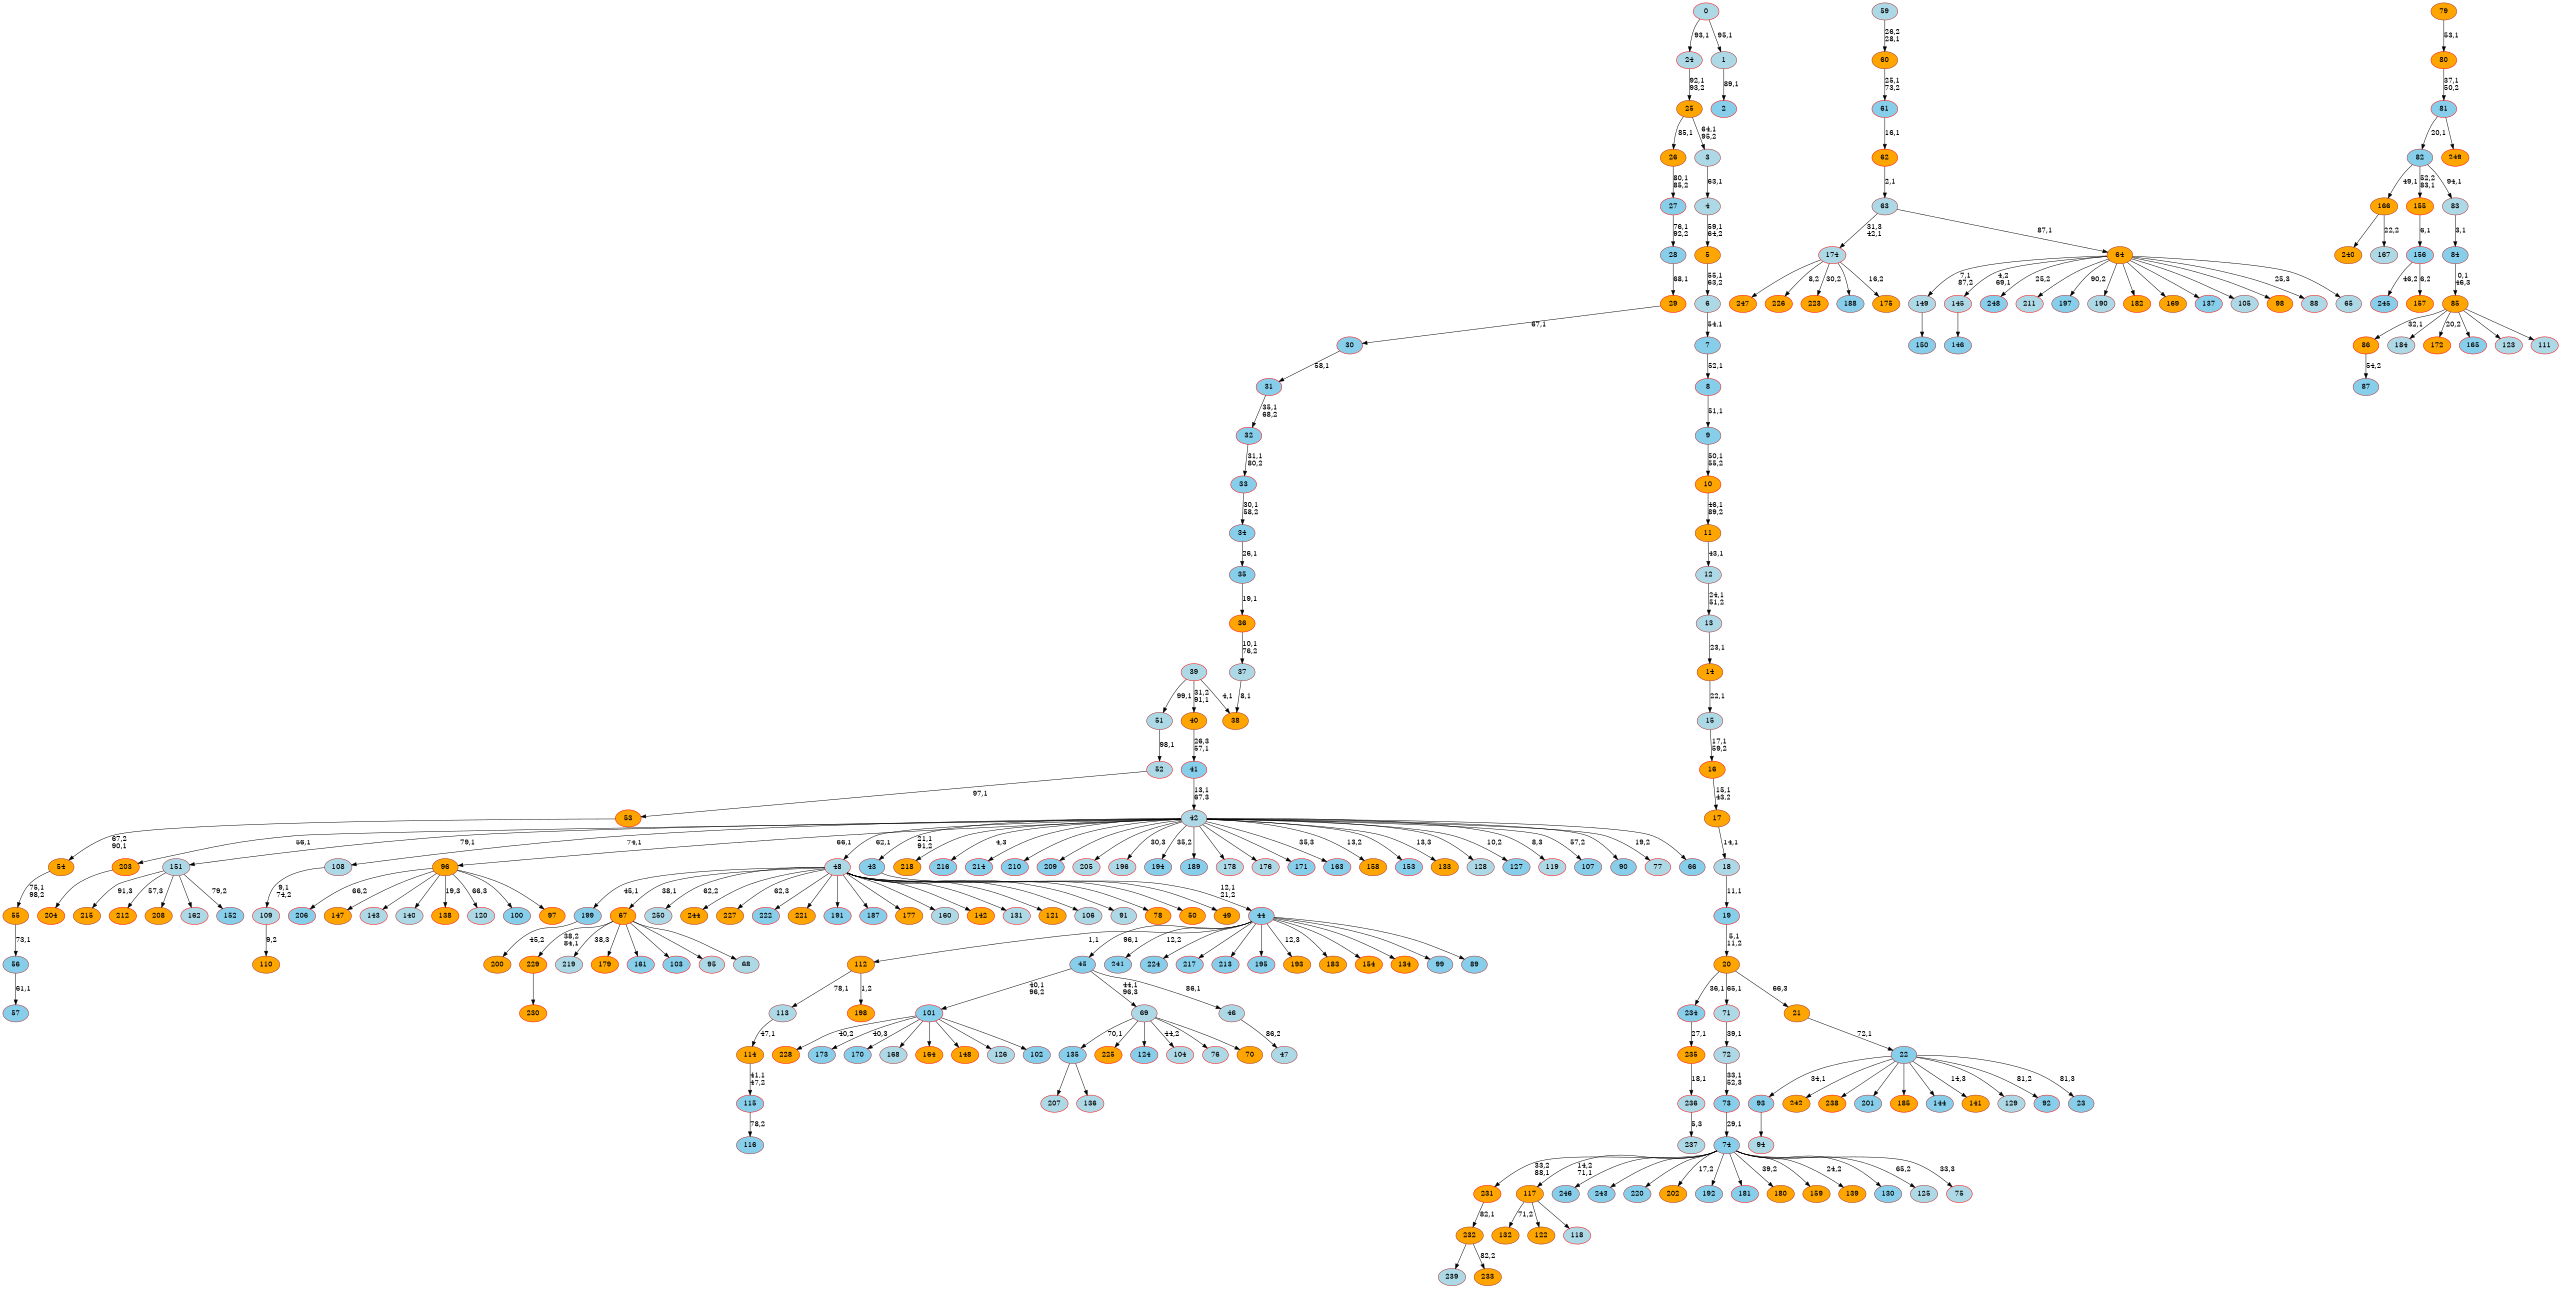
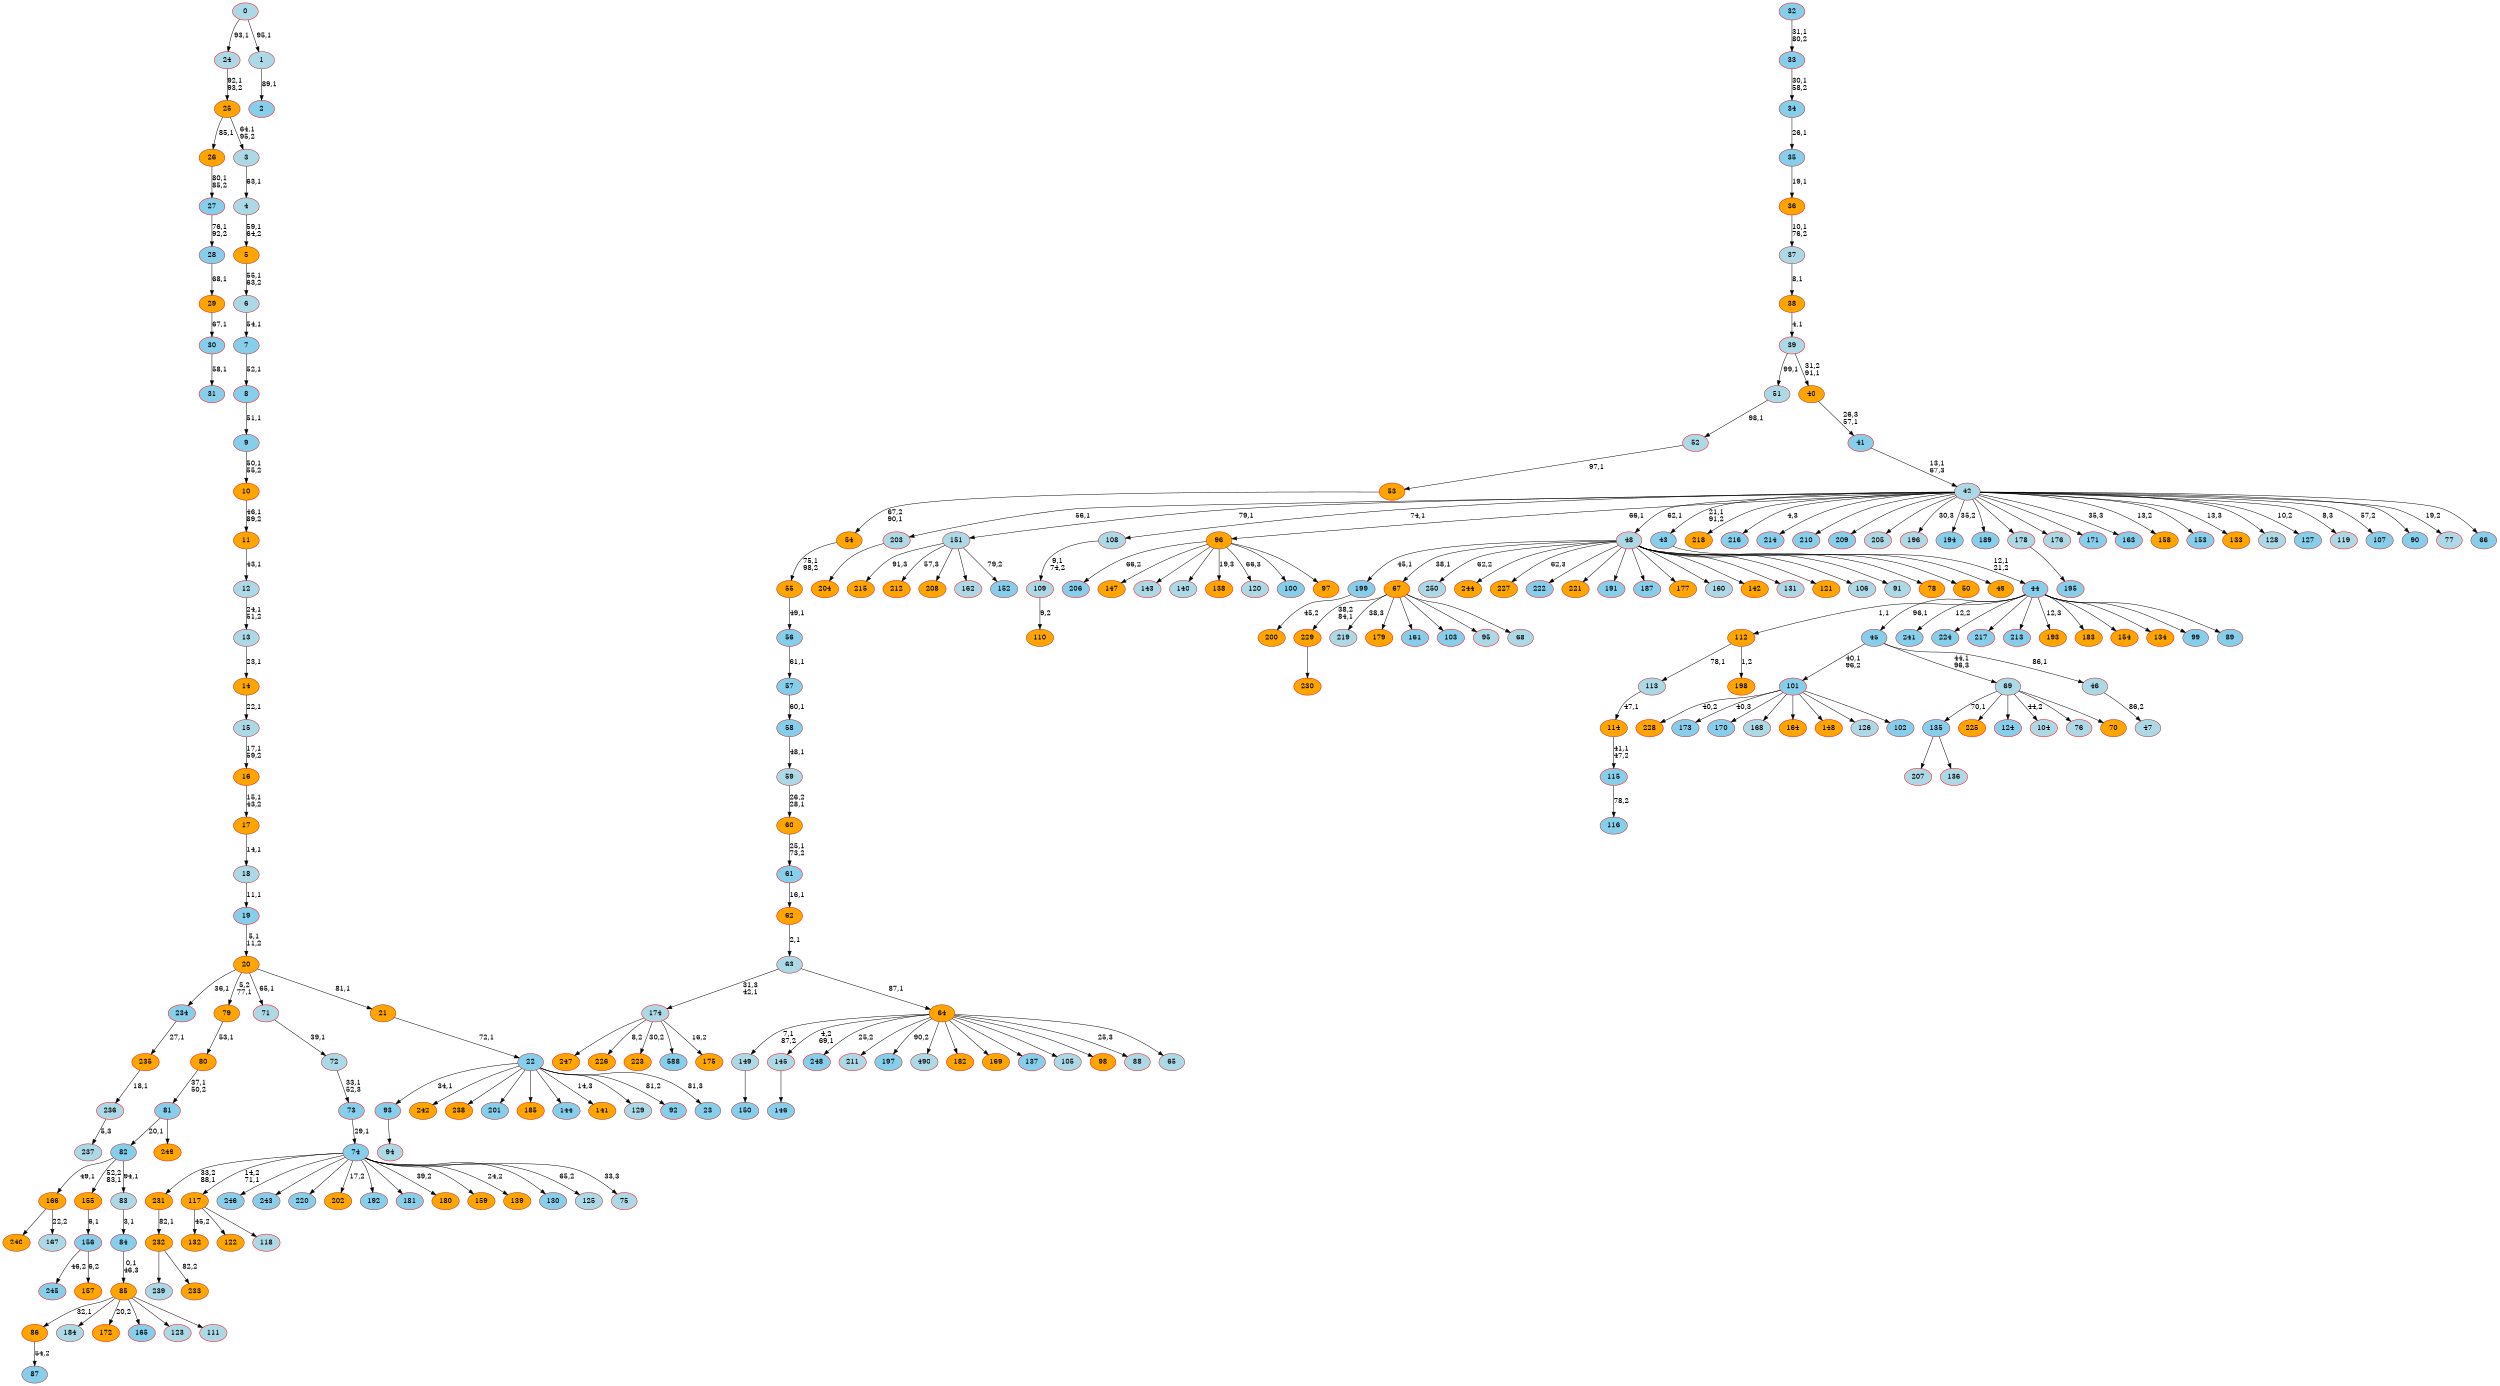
node "188": label "188" -> "588"
node "190": label "190" -> "490"
edge "31" -> "32": removed, label "35,1 68,2"
edge "39" -> "38": reversed
node "58": added
node "203": fillcolor orange -> lightblue
edge "44" -> "195": now "178" -> "195"
edge "55" -> "56": label "73,1" -> "49,1"
edge "20" -> "79": added, label "5,2 77,1"
edge "20" -> "21": label "66,3" -> "81,1"
edge "117" -> "132": label "71,2" -> "45,2"
